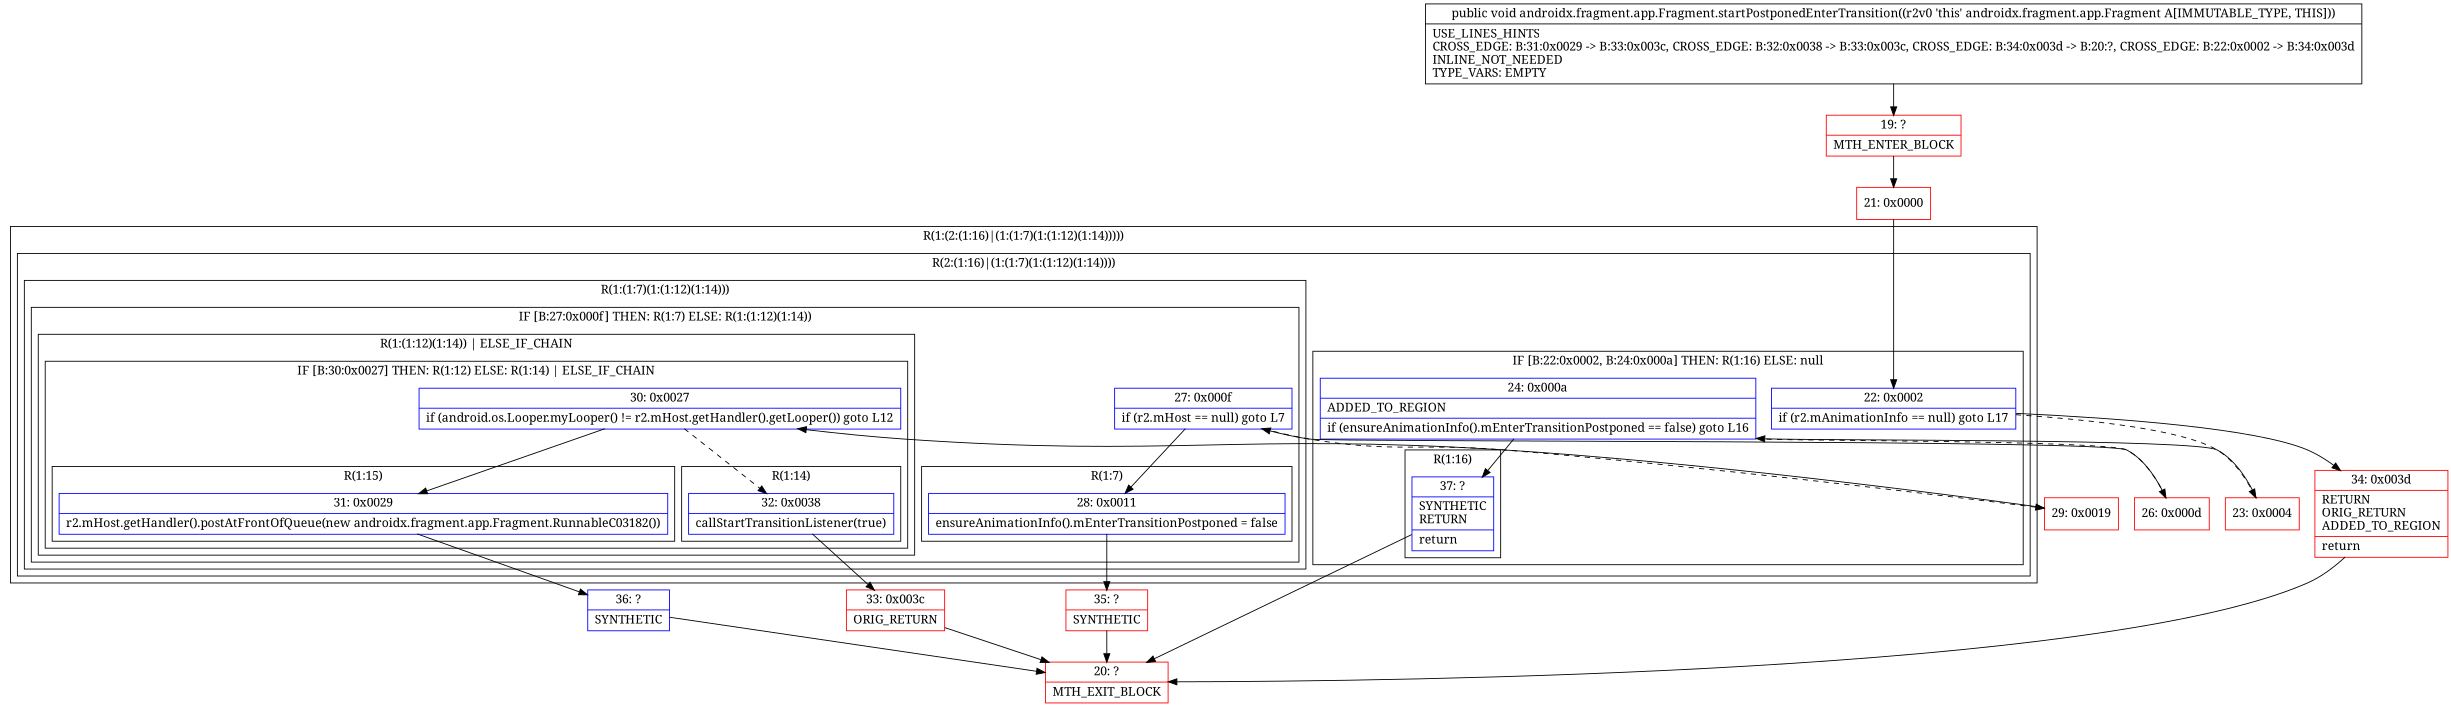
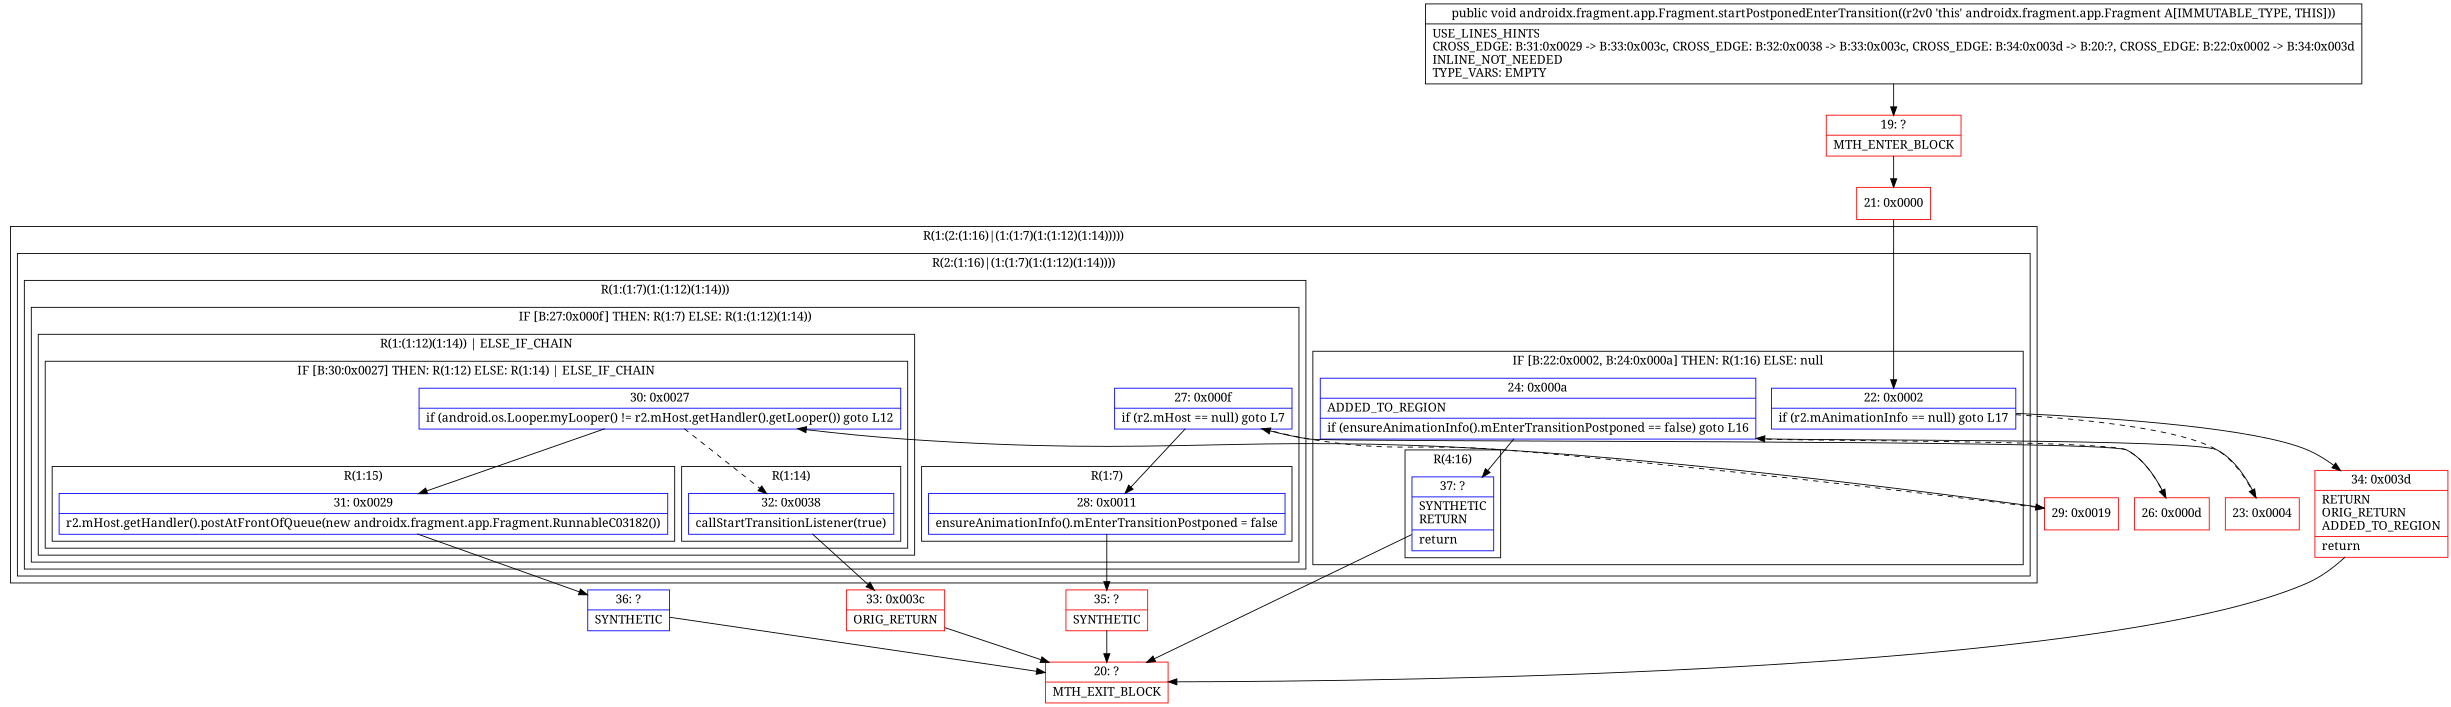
cluster "R(1:16)": label "R(1:16)" -> "R(4:16)"
